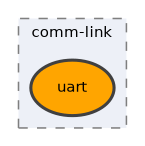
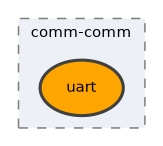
cluster "comm-link": label "comm-link" -> "comm-comm"
